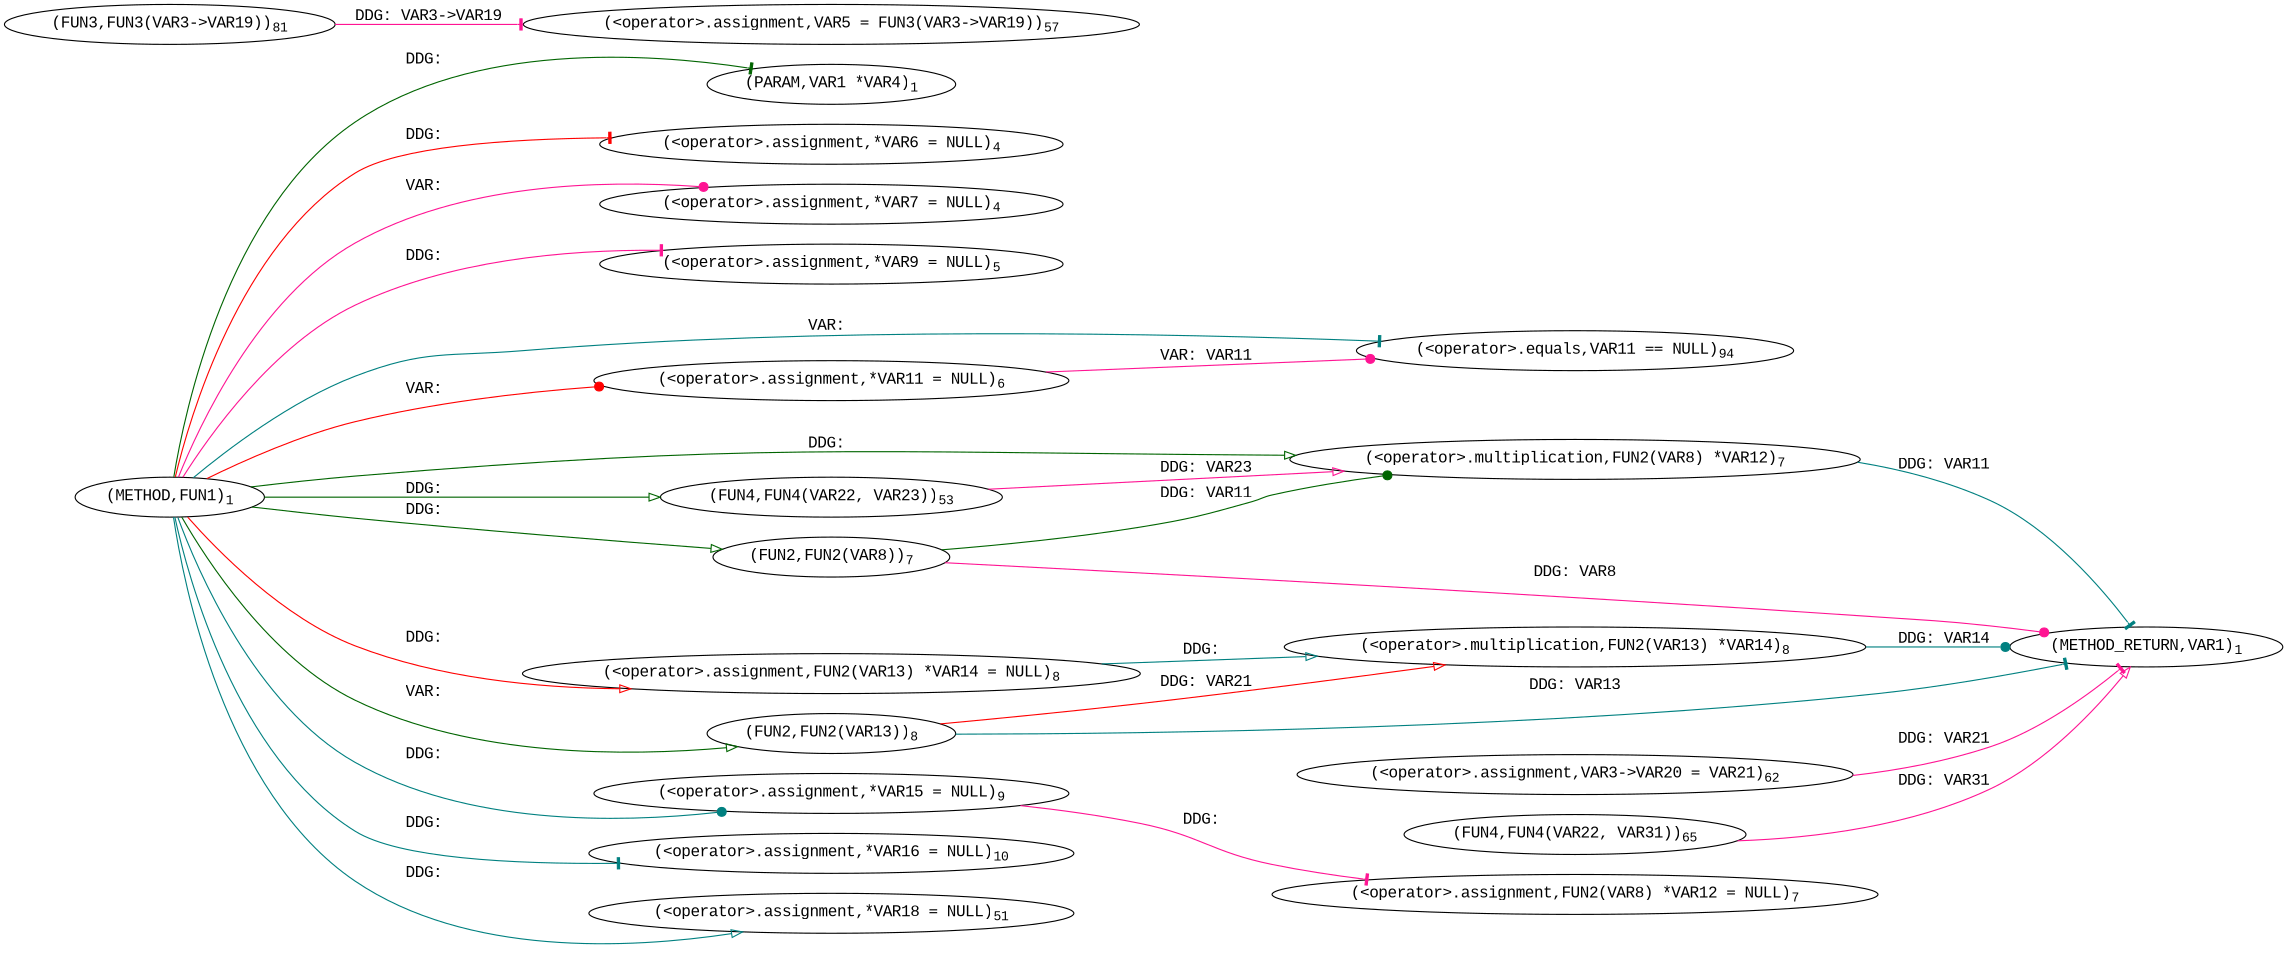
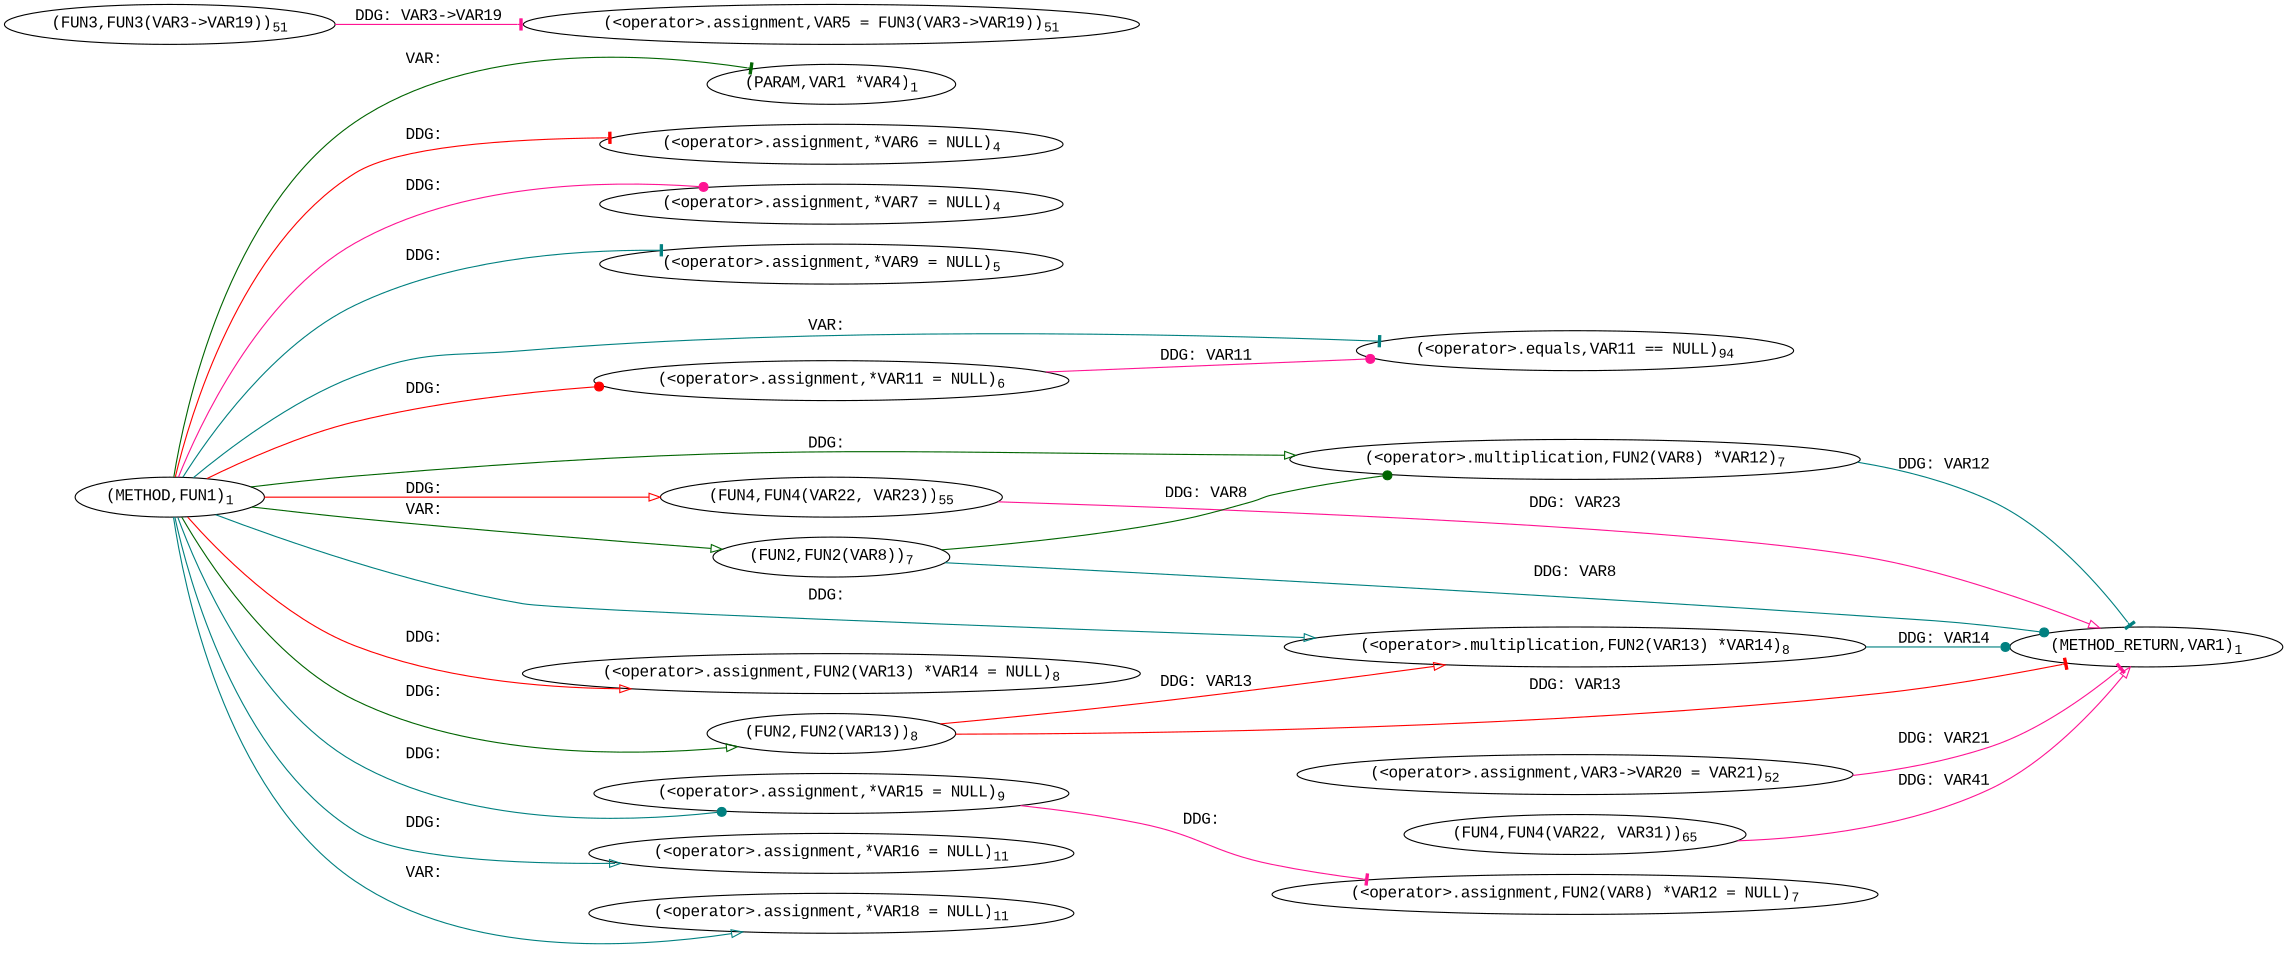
node "(FUN3,FUN3(VAR3->VAR19))": text "81" -> "51"
node "(<operator>.assignment,VAR5 = FUN3(VAR3->VAR19))": text "57" -> "51"
edge "(METHOD,FUN1)" -> "(PARAM,VAR1 *VAR4)": label "DDG: " -> "VAR: "
edge "(METHOD,FUN1)" -> "(<operator>.assignment,*VAR7 = NULL)": label "VAR: " -> "DDG: "
edge "(METHOD,FUN1)" -> "(<operator>.assignment,*VAR9 = NULL)": color deeppink -> teal
edge "(<operator>.assignment,*VAR11 = NULL)" -> "(<operator>.equals,VAR11 == NULL)": label "VAR: VAR11" -> "DDG: VAR11"
edge "(METHOD,FUN1)" -> "(<operator>.assignment,*VAR11 = NULL)": label "VAR: " -> "DDG: "
edge "(<operator>.multiplication,FUN2(VAR8) *VAR12)" -> "(METHOD_RETURN,VAR1)": label "DDG: VAR11" -> "DDG: VAR12"
edge "(FUN4,FUN4(VAR22, VAR23))" -> "(<operator>.multiplication,FUN2(VAR8) *VAR12)": now "(FUN4,FUN4(VAR22, VAR23))" -> "(METHOD_RETURN,VAR1)"
edge "(FUN2,FUN2(VAR8))" -> "(<operator>.multiplication,FUN2(VAR8) *VAR12)": label "DDG: VAR11" -> "DDG: VAR8"
node "(FUN4,FUN4(VAR22, VAR23))": text "53" -> "55"
edge "(METHOD,FUN1)" -> "(FUN4,FUN4(VAR22, VAR23))": color darkgreen -> red
edge "(METHOD,FUN1)" -> "(FUN2,FUN2(VAR8))": label "DDG: " -> "VAR: "
edge "(FUN2,FUN2(VAR8))" -> "(METHOD_RETURN,VAR1)": color deeppink -> teal
edge "(<operator>.assignment,FUN2(VAR13) *VAR14 = NULL)" -> "(<operator>.multiplication,FUN2(VAR13) *VAR14)": now "(METHOD,FUN1)" -> "(<operator>.multiplication,FUN2(VAR13) *VAR14)"
edge "(FUN2,FUN2(VAR13))" -> "(<operator>.multiplication,FUN2(VAR13) *VAR14)": label "DDG: VAR21" -> "DDG: VAR13"
edge "(METHOD,FUN1)" -> "(FUN2,FUN2(VAR13))": label "VAR: " -> "DDG: "
edge "(FUN2,FUN2(VAR13))" -> "(METHOD_RETURN,VAR1)": color teal -> red
node "(<operator>.assignment,VAR3->VAR20 = VAR21)": text "62" -> "52"
edge "(FUN4,FUN4(VAR22, VAR31))" -> "(METHOD_RETURN,VAR1)": label "DDG: VAR31" -> "DDG: VAR41"
edge "(METHOD,FUN1)" -> "(<operator>.assignment,*VAR16 = NULL)": arrowhead tee -> onormal
node "(<operator>.assignment,*VAR16 = NULL)": text "10" -> "11"
edge "(METHOD,FUN1)" -> "(<operator>.assignment,*VAR18 = NULL)": label "DDG: " -> "VAR: "
node "(<operator>.assignment,*VAR18 = NULL)": text "51" -> "11"
